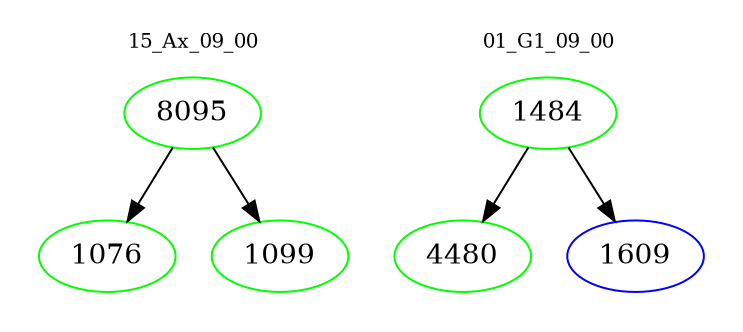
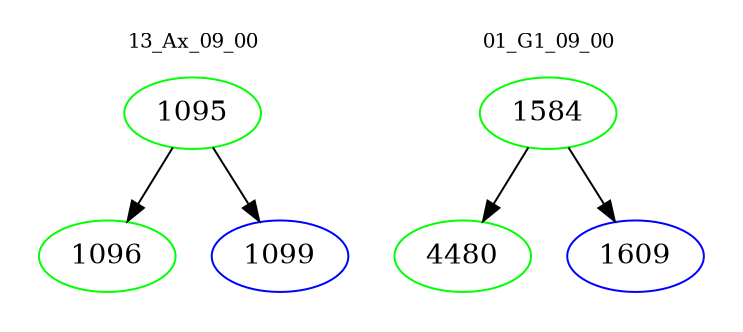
cluster "15_Ax_09_00": label "15_Ax_09_00" -> "13_Ax_09_00"
node "8095": label "8095" -> "1095"
node "1484": label "1484" -> "1584"
node "1076": label "1076" -> "1096"
node "1099": color green -> blue
